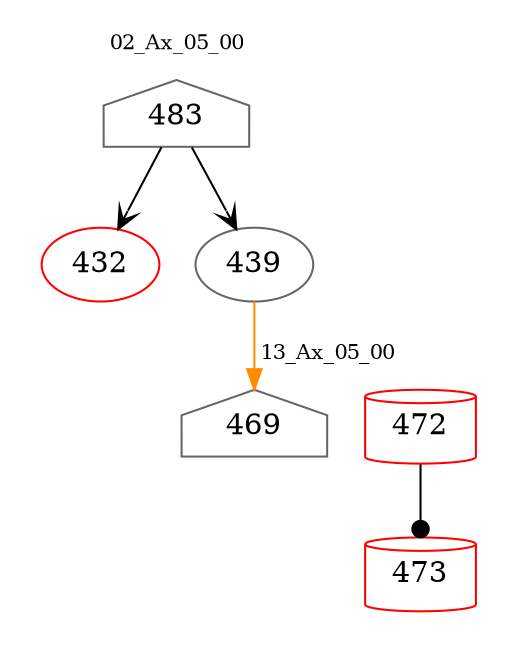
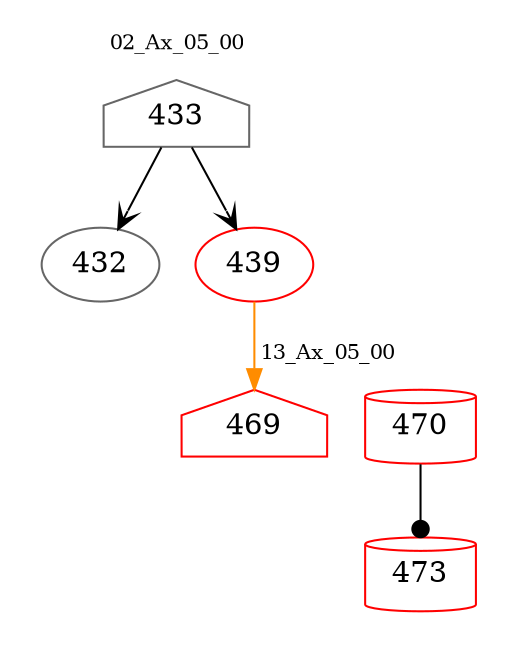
node "483": label "483" -> "433"
node "432": color red -> gray40
node "439": color gray40 -> red
node "469": color gray40 -> red
node "472": label "472" -> "470"
